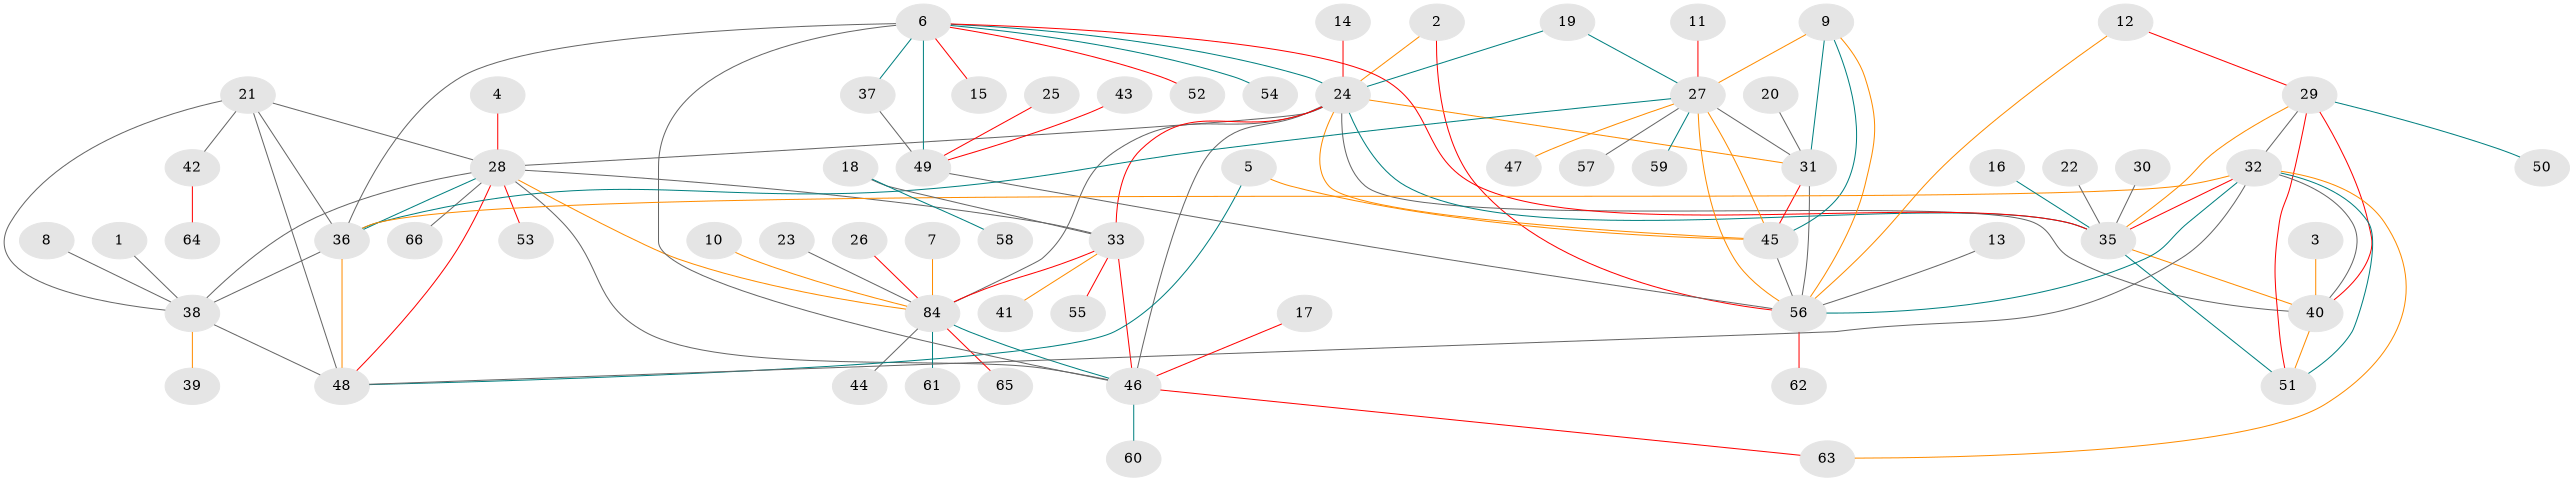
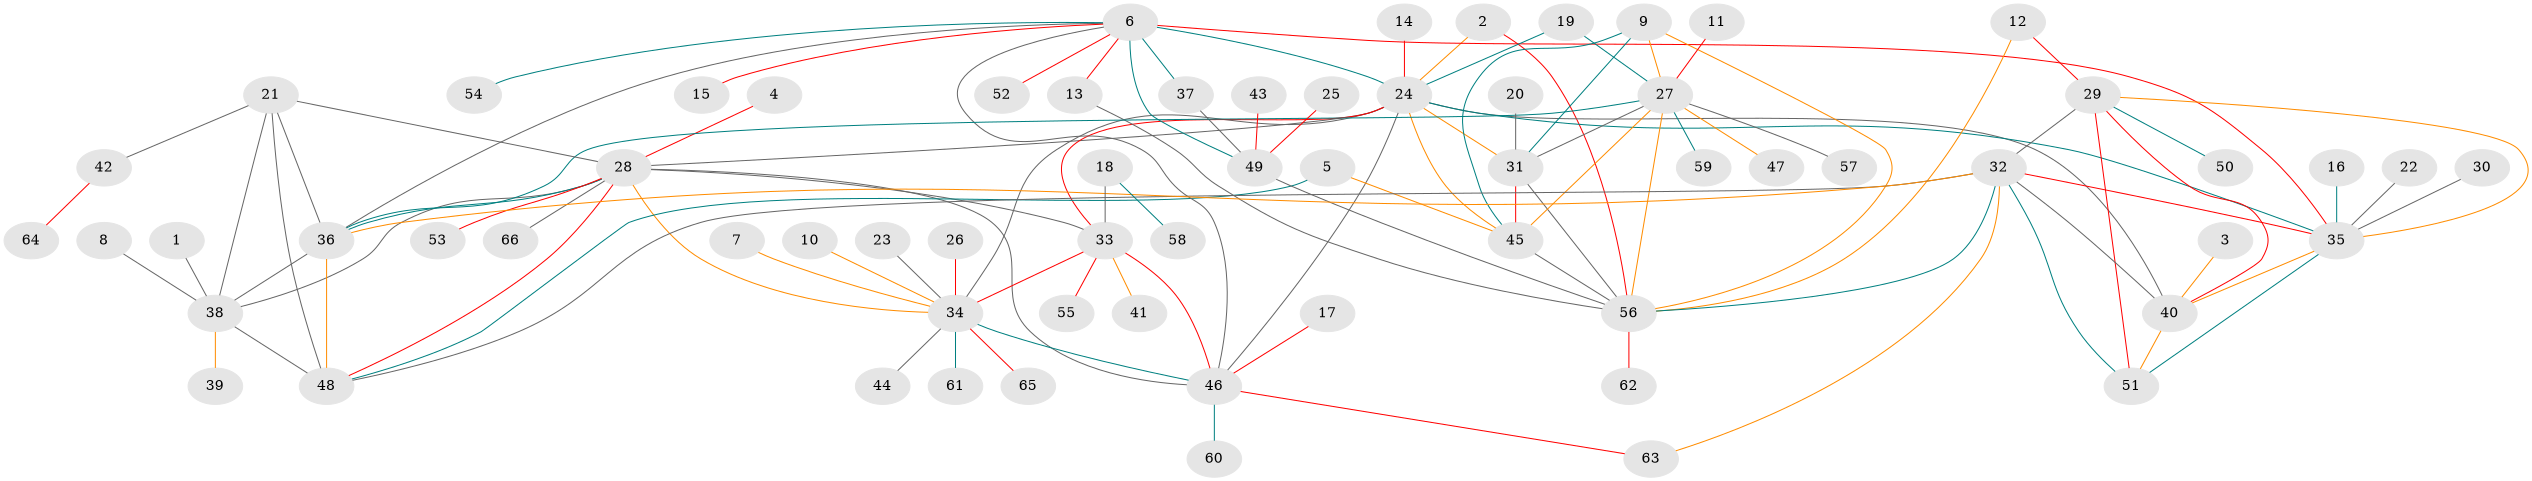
edge "6" -- "13": added
node "84": label "84" -> "34"
